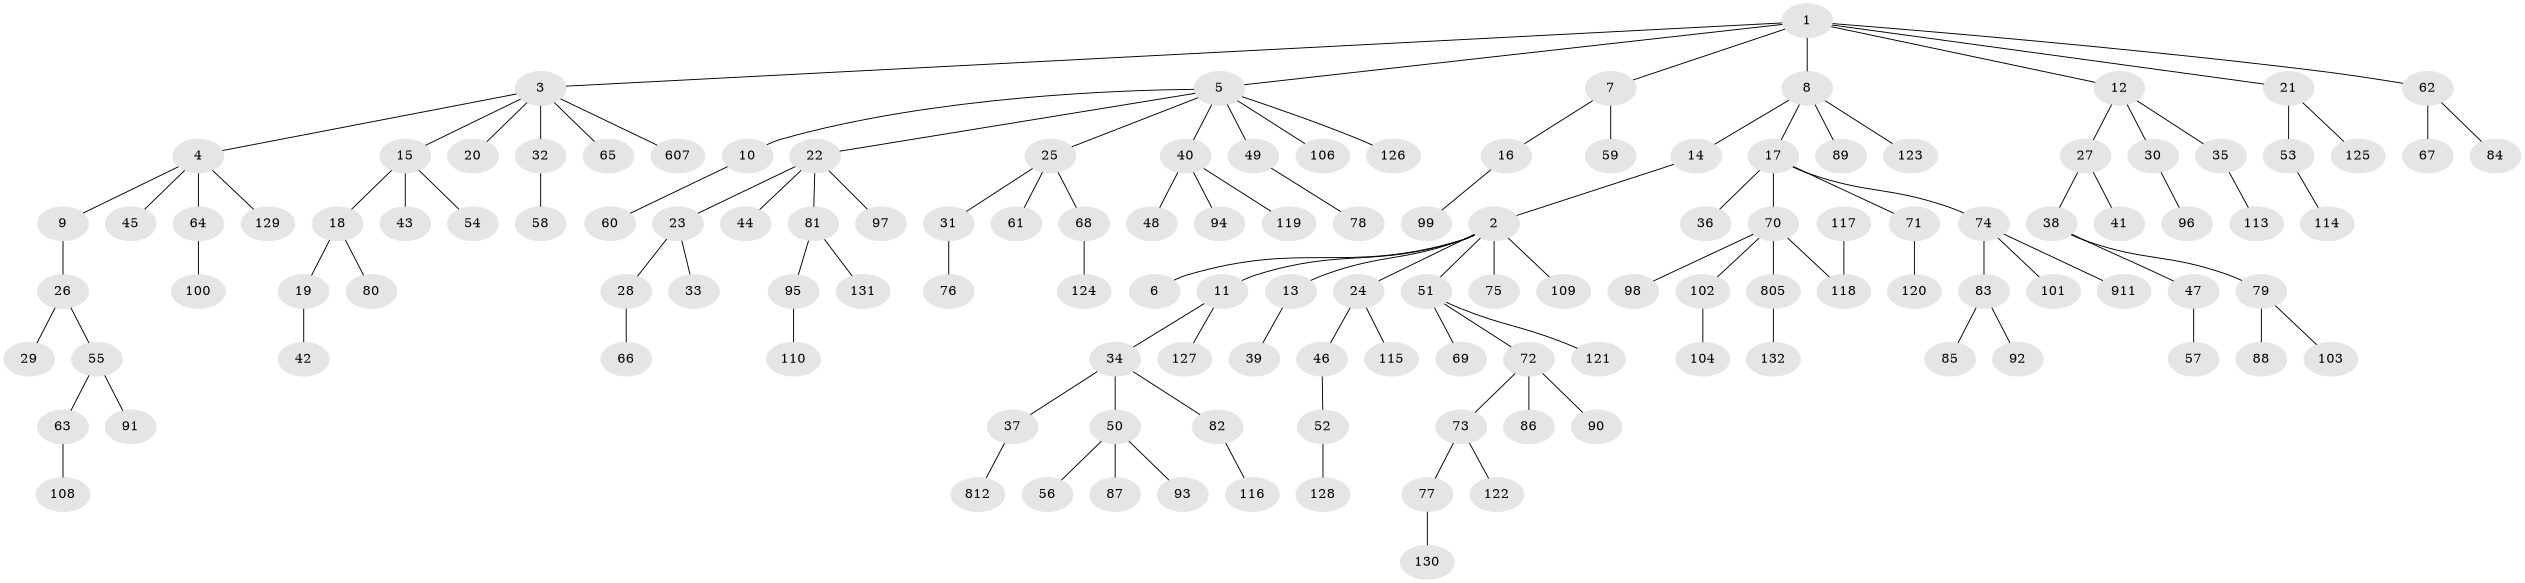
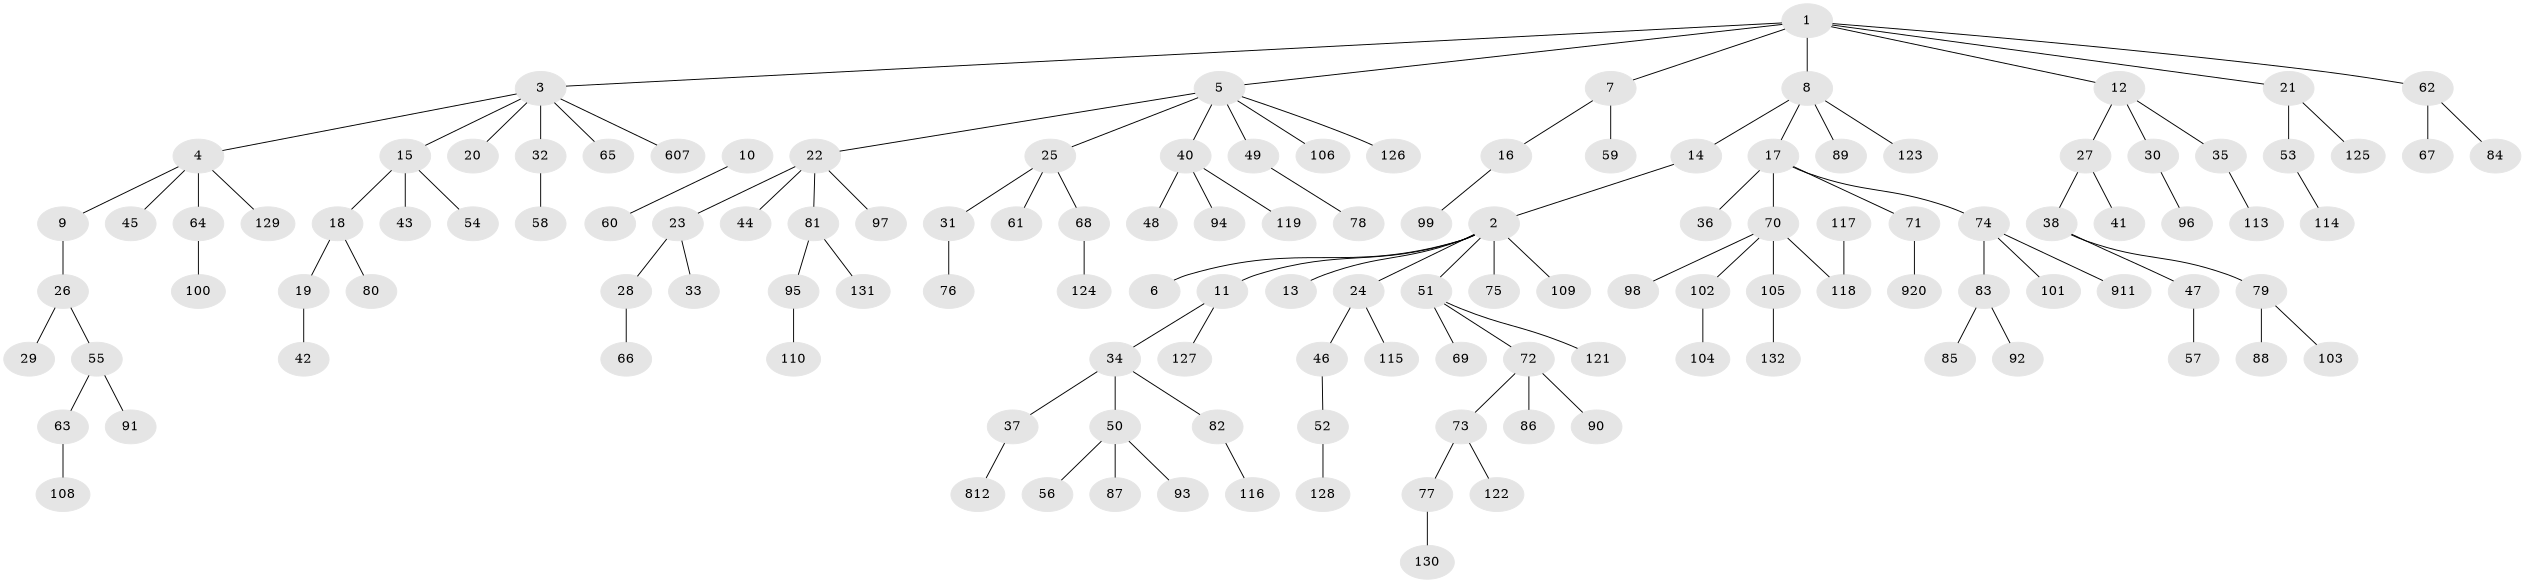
edge "5" -- "10": removed
node "805": label "805" -> "105"
node "120": label "120" -> "920"
node "39": removed
